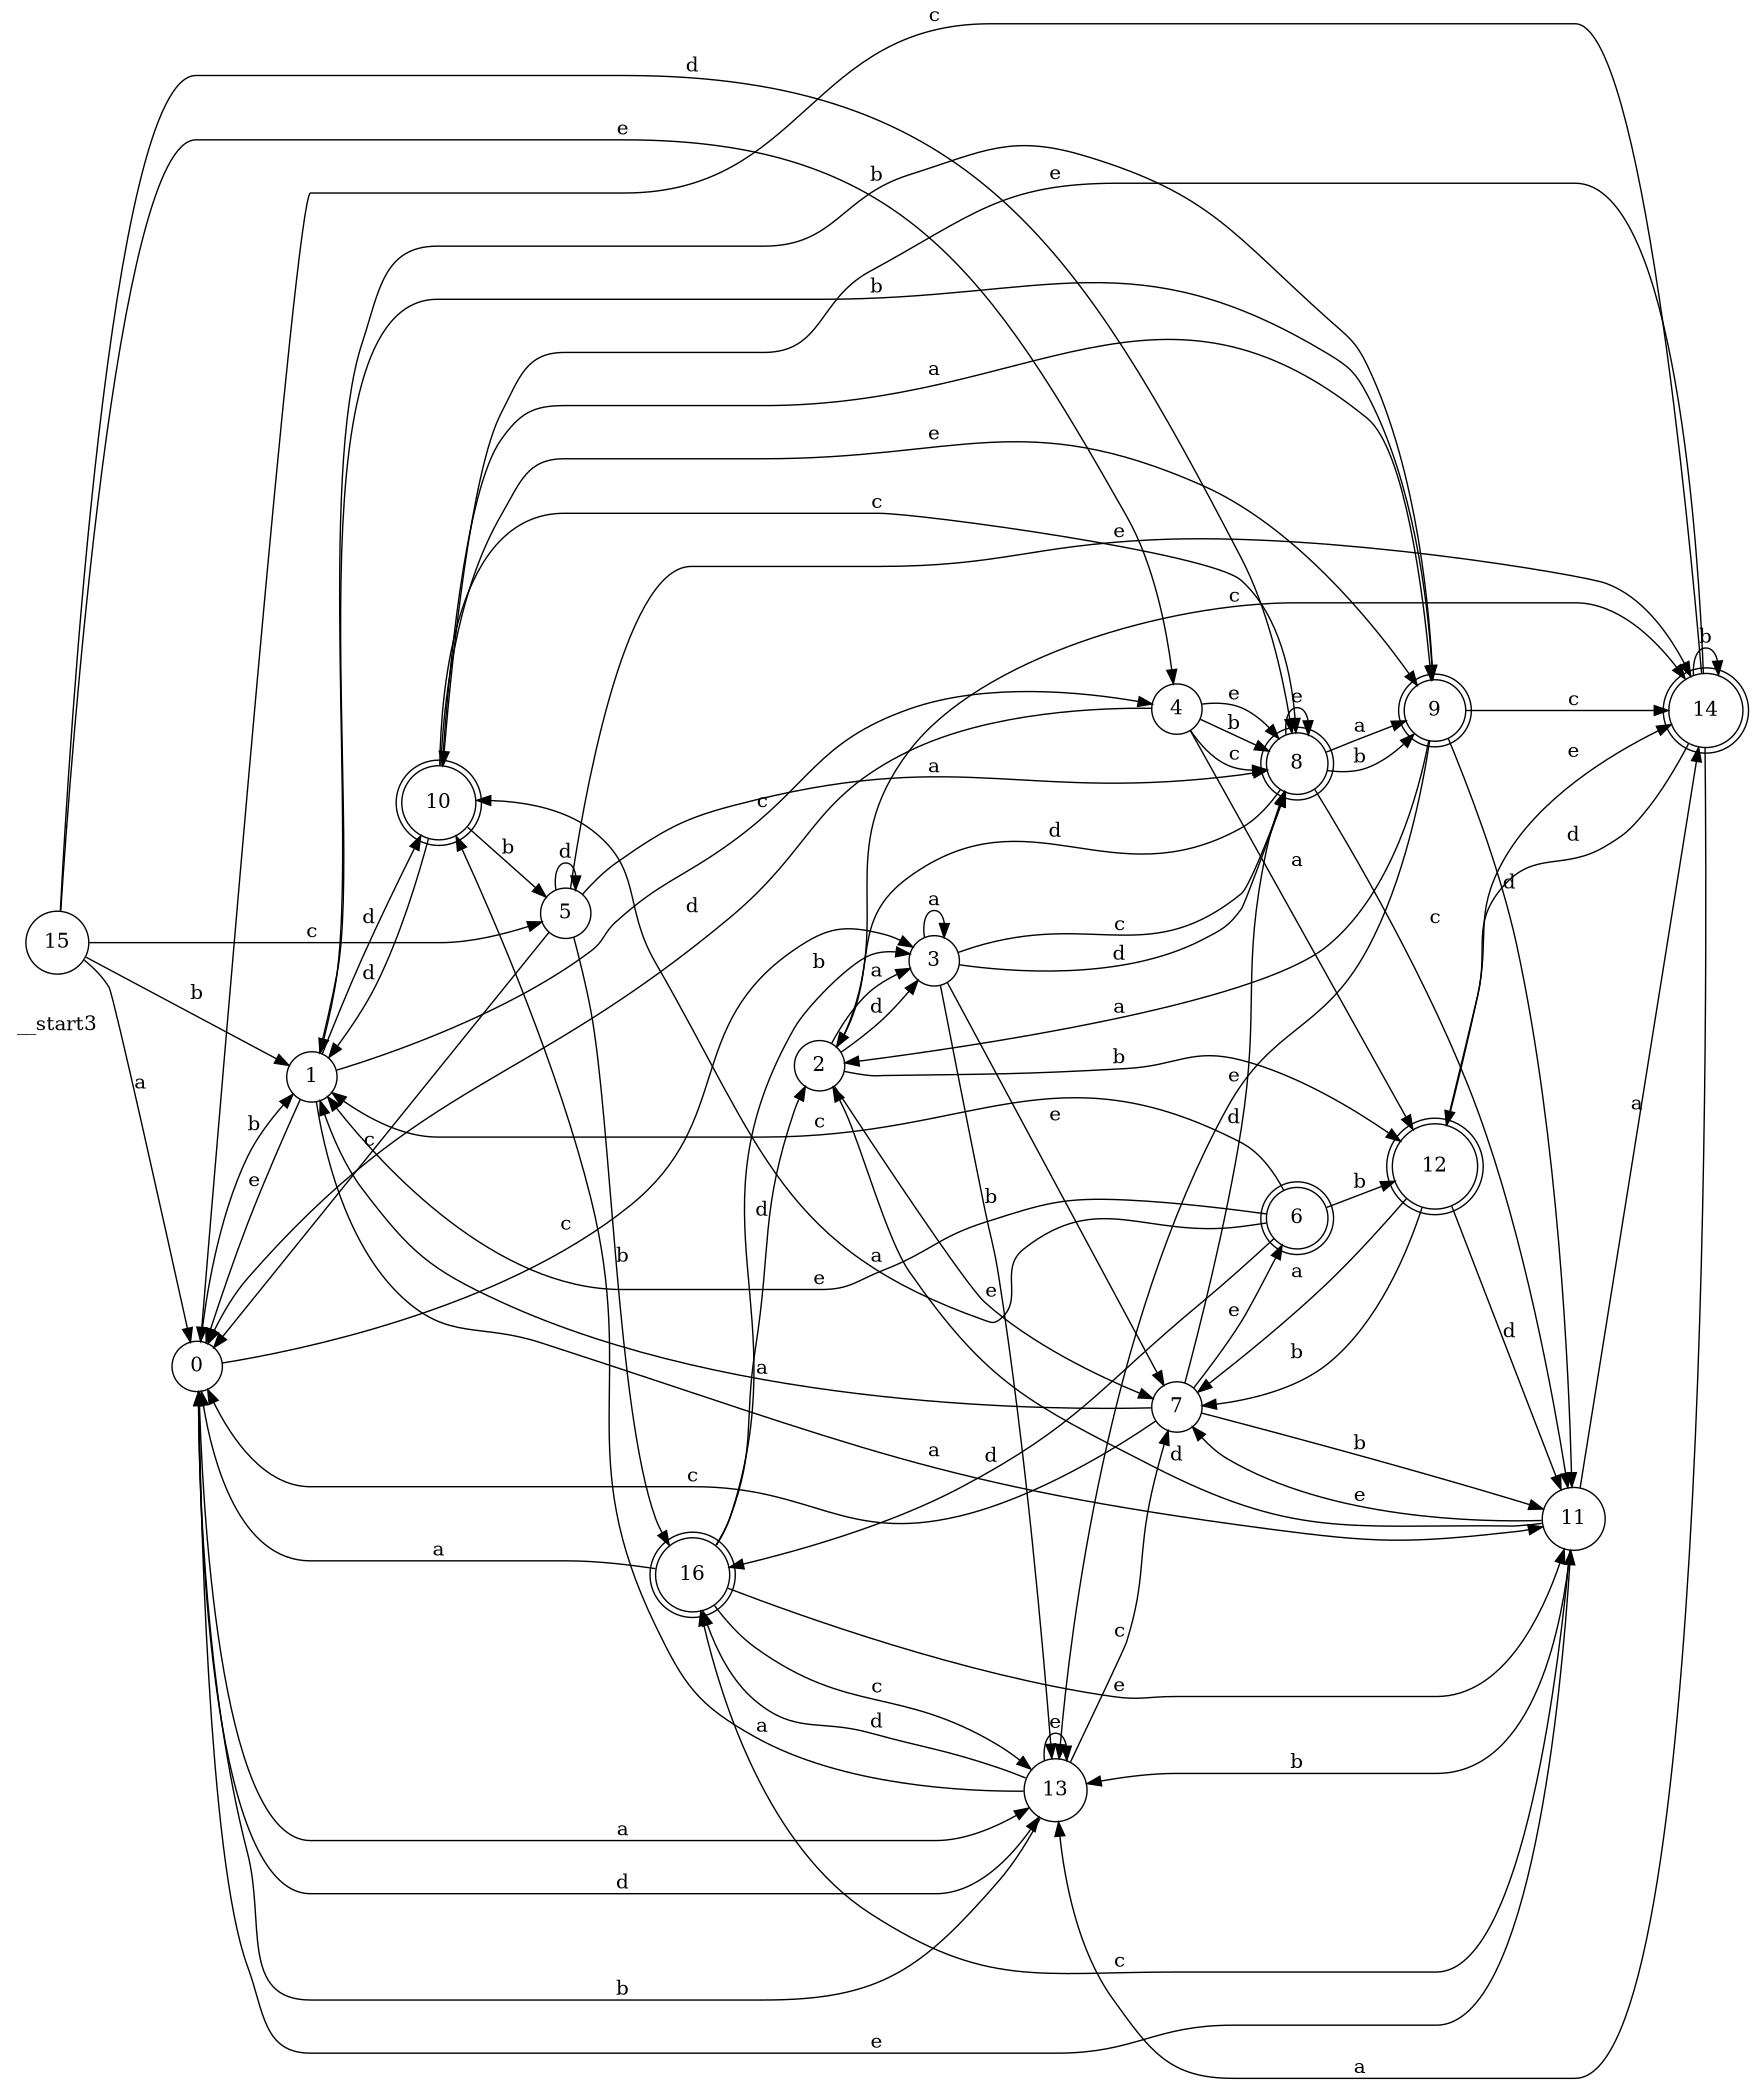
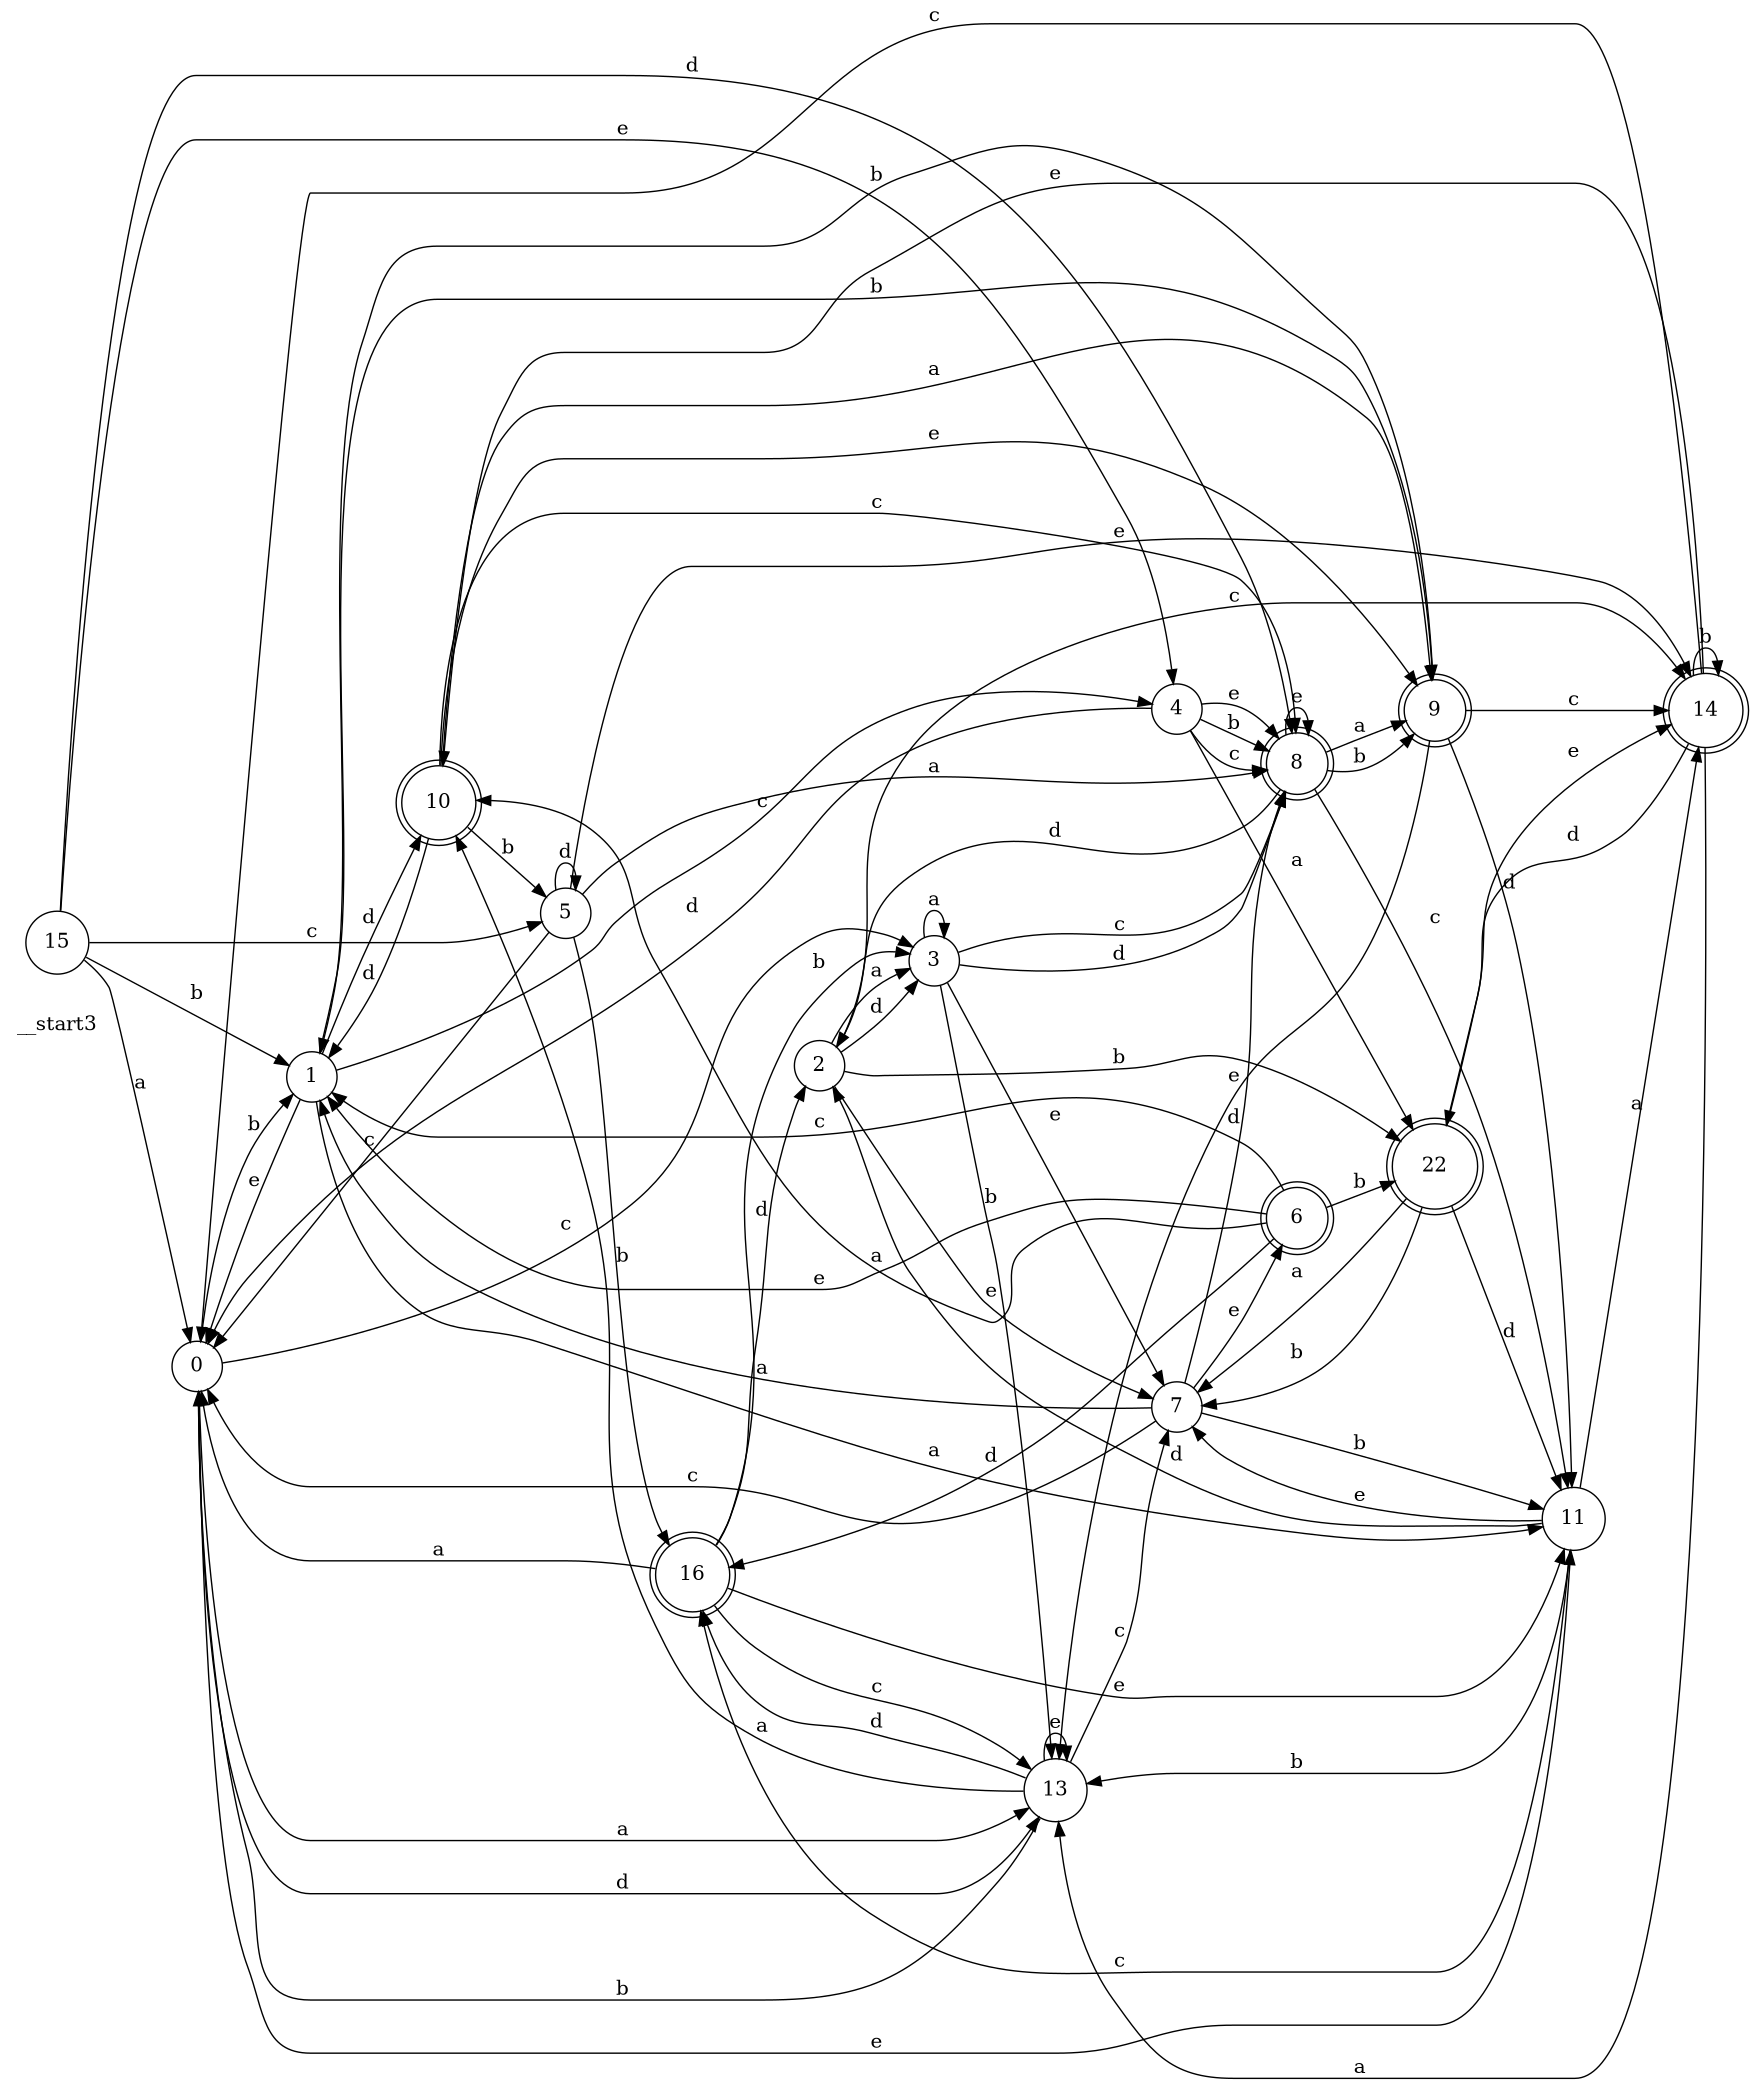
edge "9" -> "2": removed, label "a"
node "12": label "12" -> "22"
